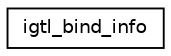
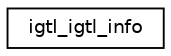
node "igtl_bind_info": label "igtl_bind_info" -> "igtl_igtl_info"
